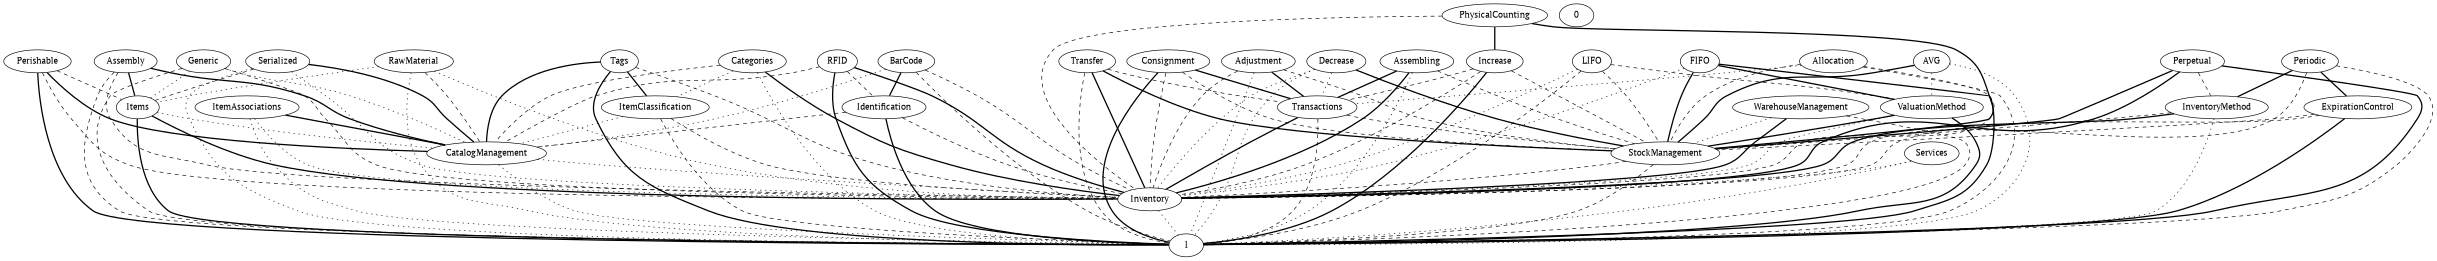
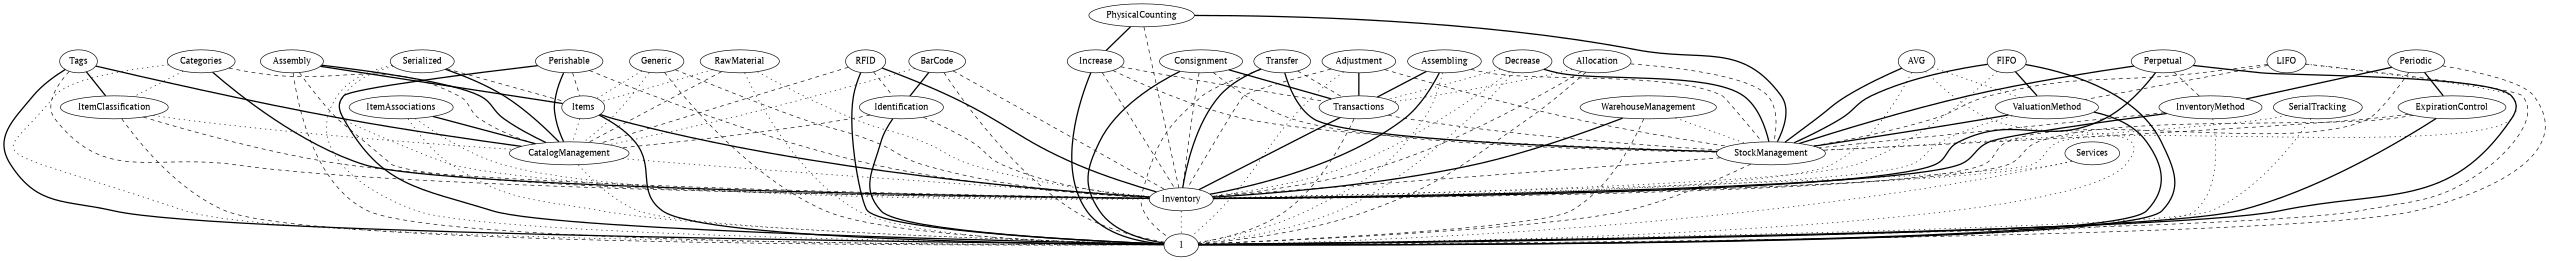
node "0": removed
node "SerialTracking": added
edge "AVG" -- "Inventory": added
